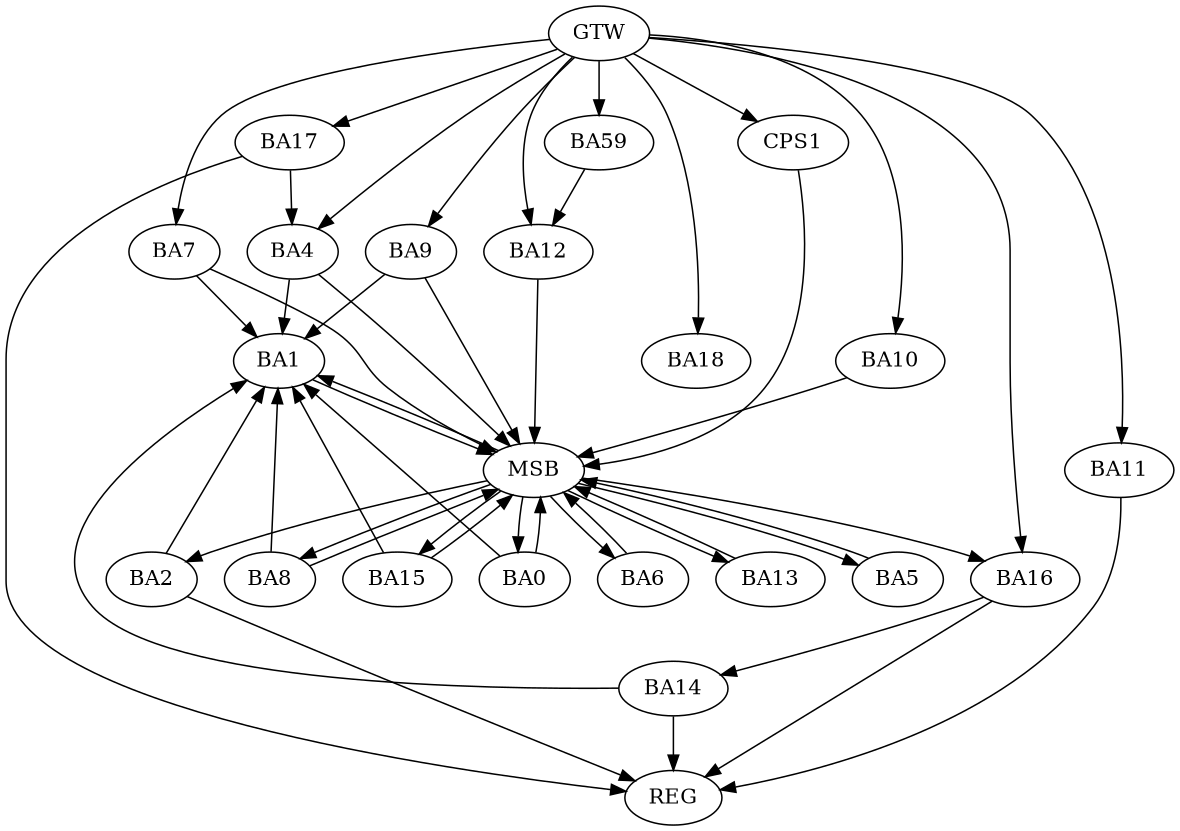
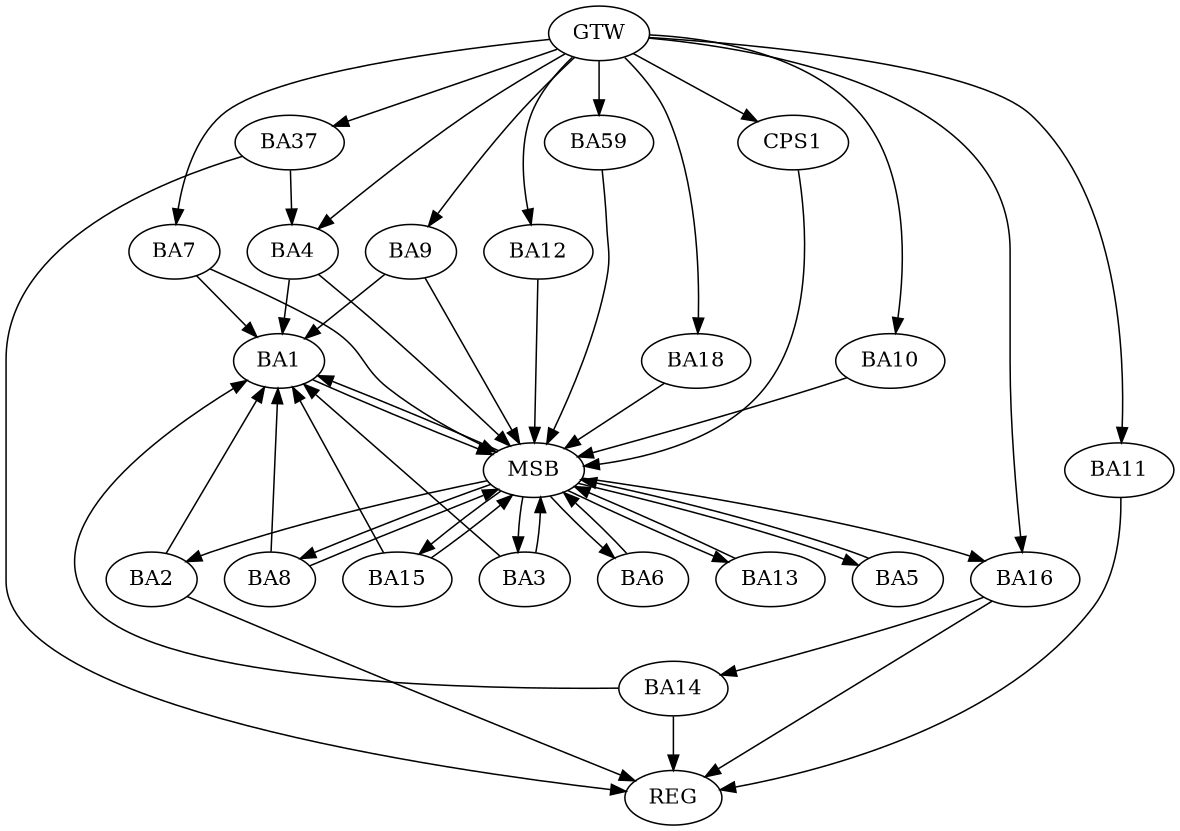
node "BA17": label "BA17" -> "BA37"
edge "BA59" -> "BA12": now "BA59" -> "MSB"
edge "BA18" -> "MSB": added
node "BA0": label "BA0" -> "BA3"
